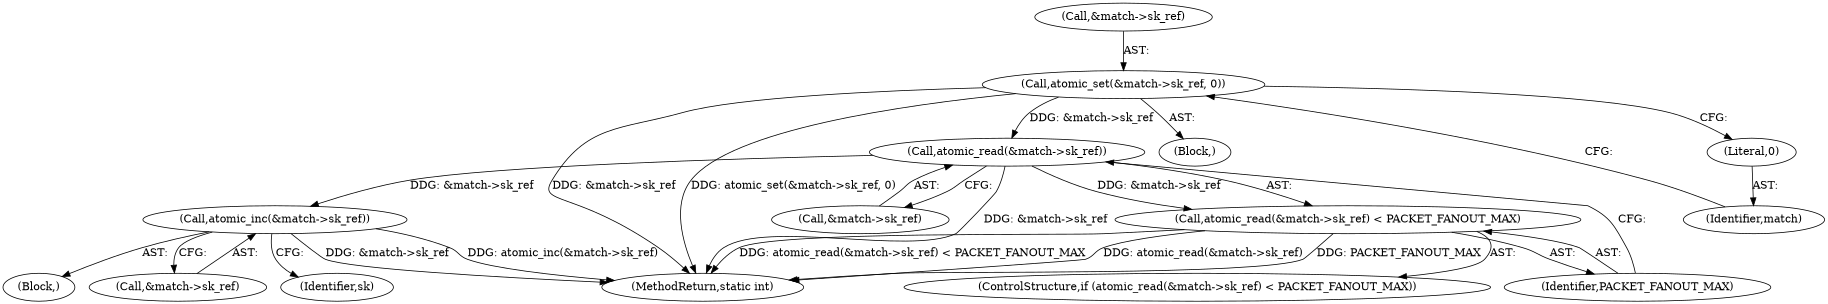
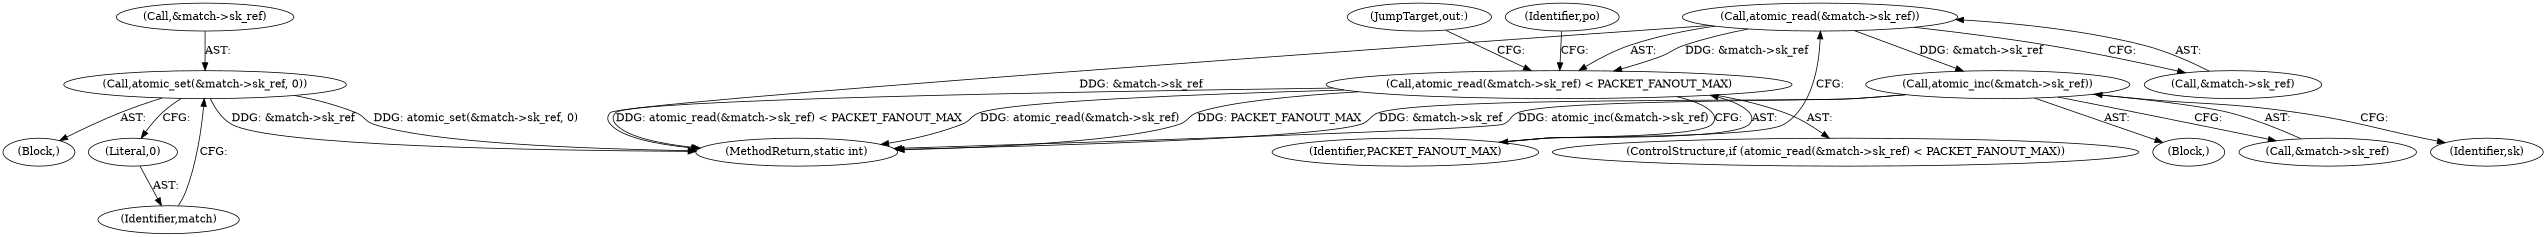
node "(JumpTarget,out:)": added
node "(Identifier,po)": added
edge "(Call,atomic_set(&match->sk_ref, 0))" -> "(Call,atomic_read(&match->sk_ref))": removed, label "DDG: &match->sk_ref"
edge "(Call,atomic_read(&match->sk_ref) < PACKET_FANOUT_MAX)" -> "(Identifier,PACKET_FANOUT_MAX)": label "AST: " -> "CFG: "
